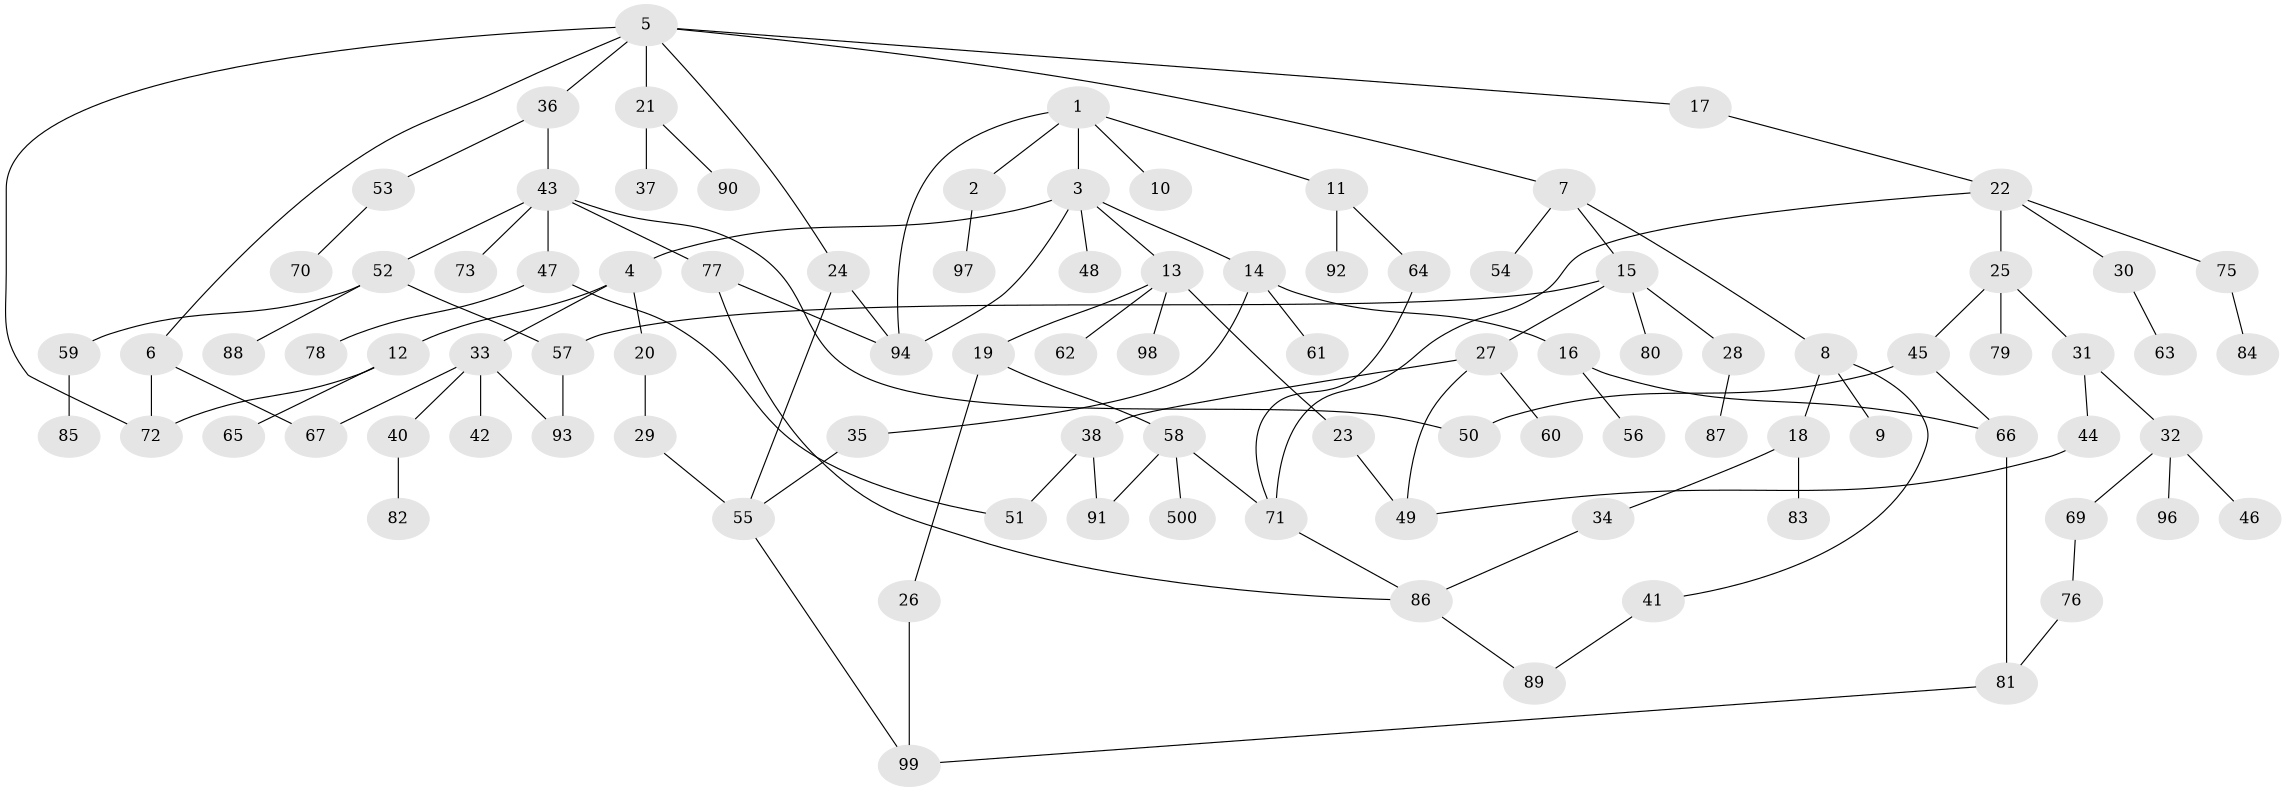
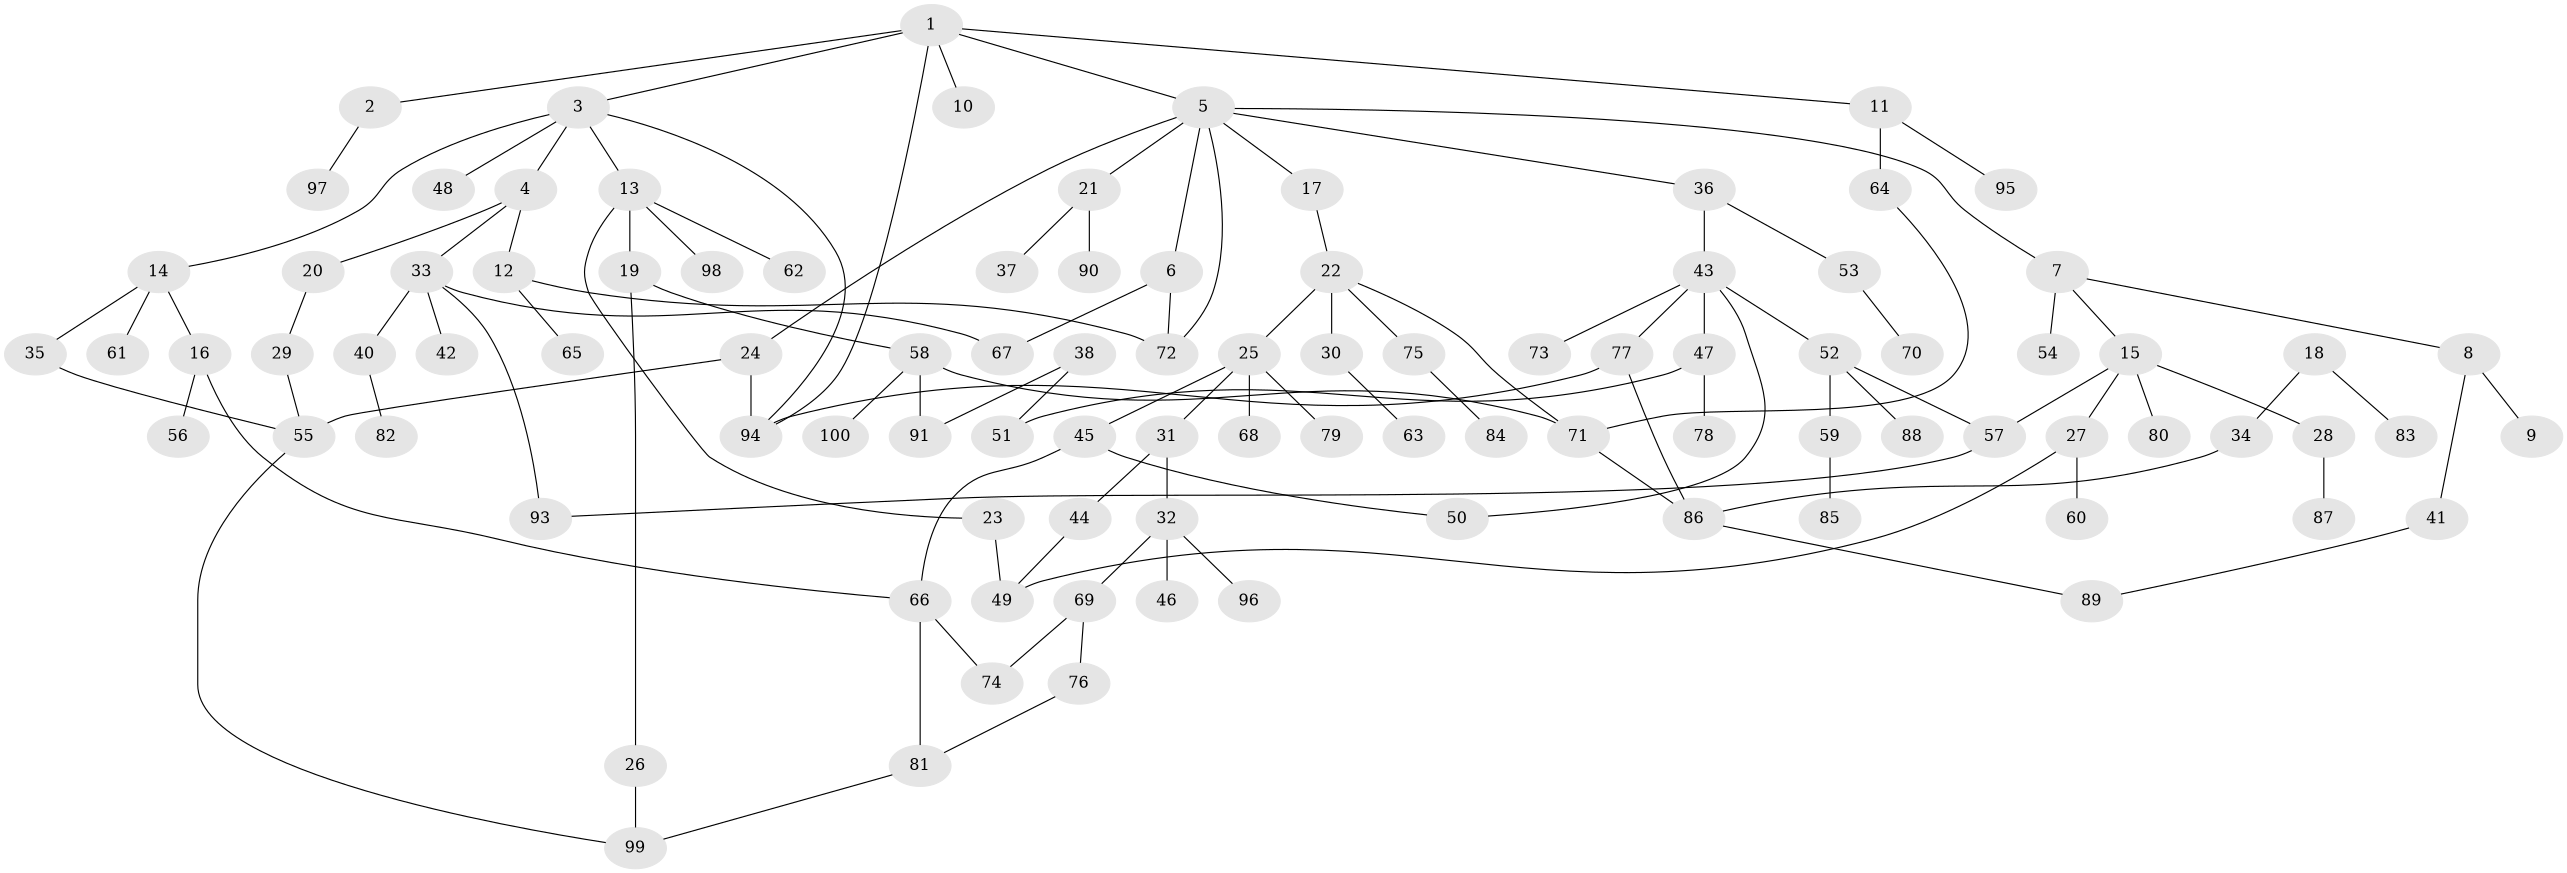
edge "1" -- "5": added
node "92": label "92" -> "95"
edge "27" -- "38": removed
edge "8" -- "18": removed
node "68": added
node "500": label "500" -> "100"
node "74": added
